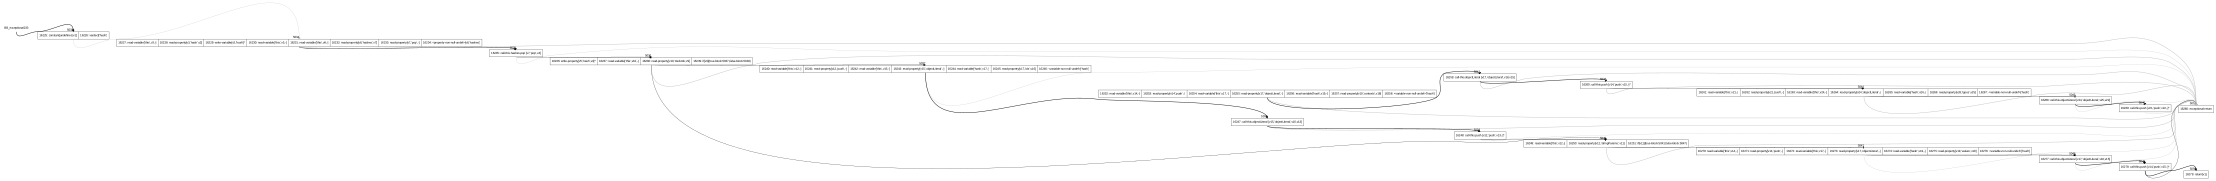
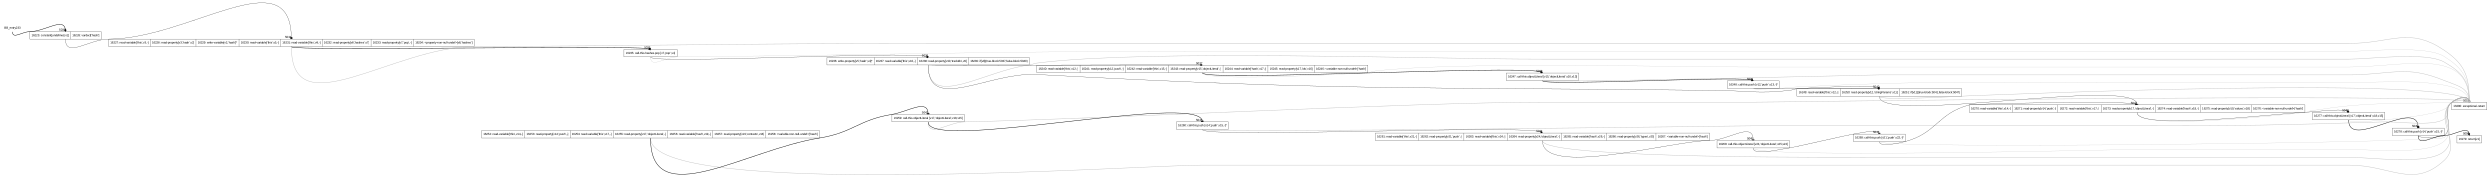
edge "16225: constant[undefined,v1]" -> "16227: read-variable['this',v3,-]": color gray -> black
node "BB_exceptional233": label "BB_exceptional233" -> "BB_entry233"
edge "16269: call-this.push [v21,'push',v22,-]*" -> "16270: read-variable['this',v14,-]": added
edge "16268: call-this.objectLiteral [v24,'objectLiteral',v25,v22]" -> "16269: call-this.push [v21,'push',v22,-]*": style bold -> solid
